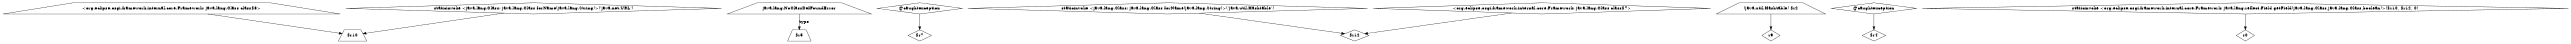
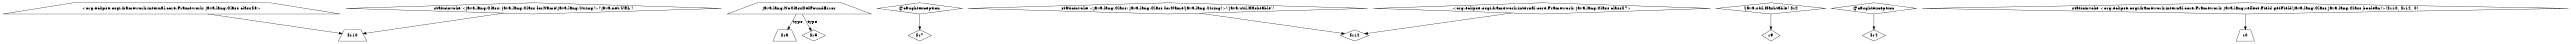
node "(java.util.Hashtable) $r2": shape trapezium -> diamond
node "$r8": added
node "$r5": shape trapezium -> diamond
node "r0": shape diamond -> trapezium
